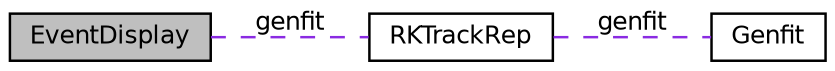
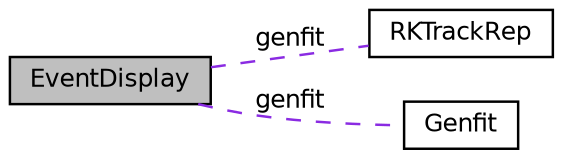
edge "RKTrackRep" -- "Genfit": now "EventDisplay" -- "Genfit"
